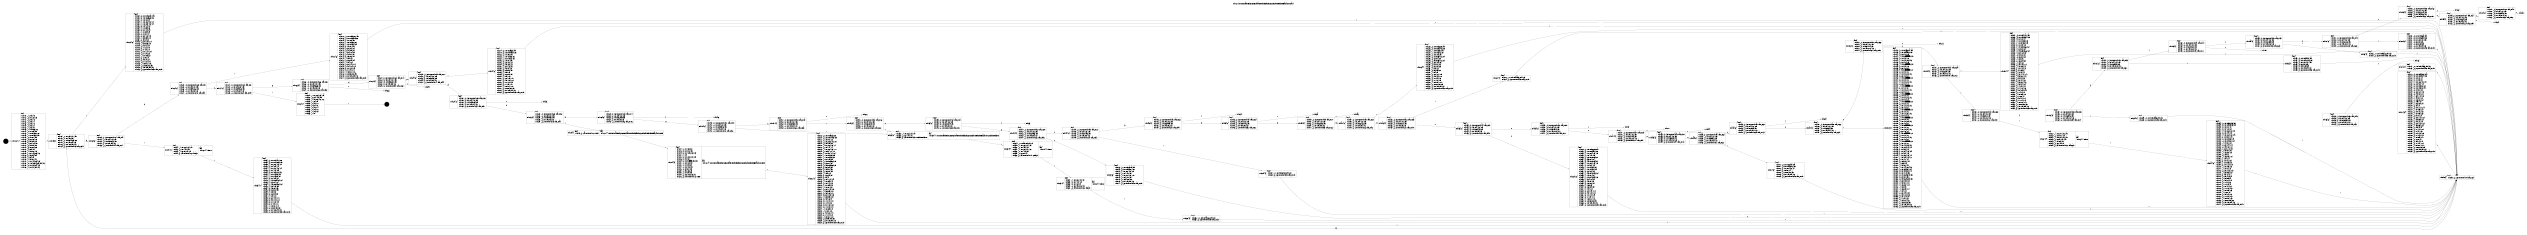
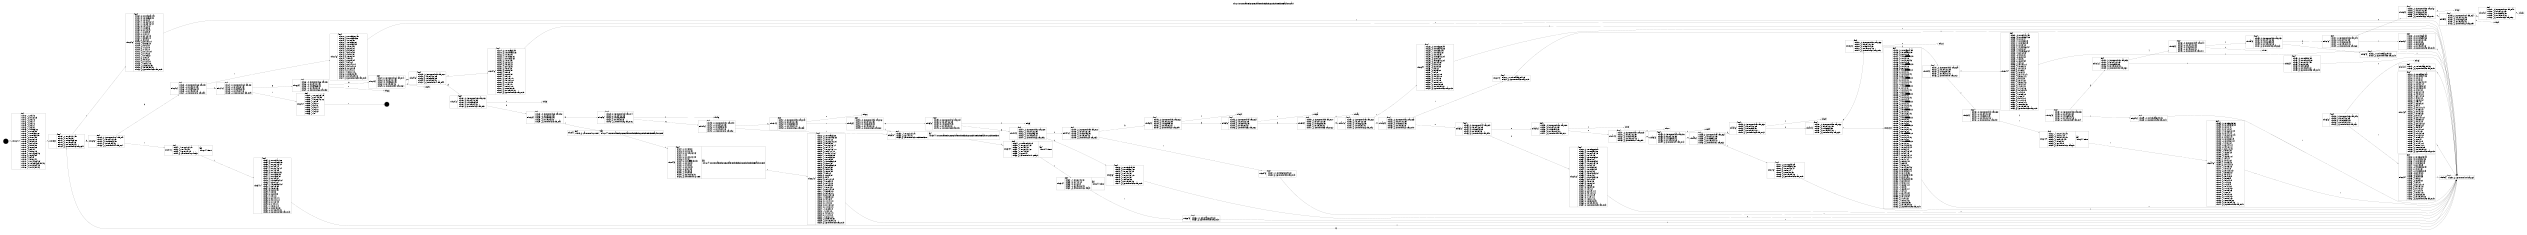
node "0x40202c [91]": added
